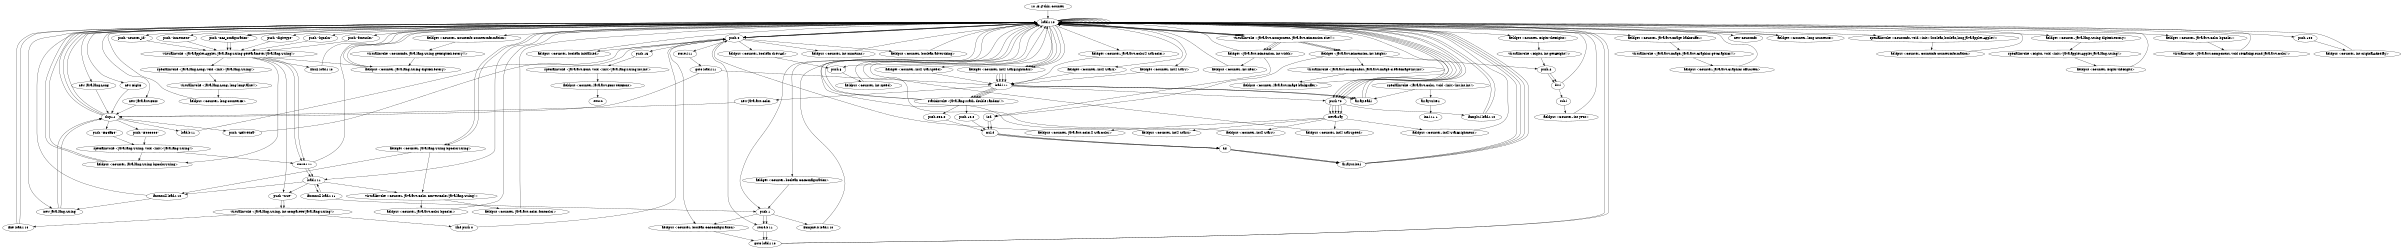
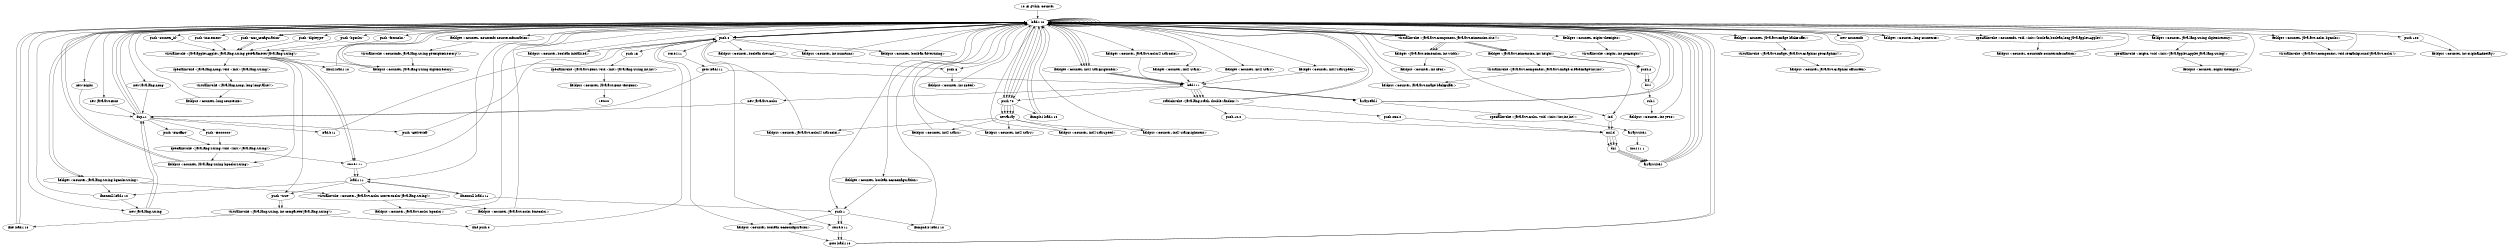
edge "specialinvoke <java.awt.Color: void <init>(int,int,int)>" -> "arrayread.i": reversed
